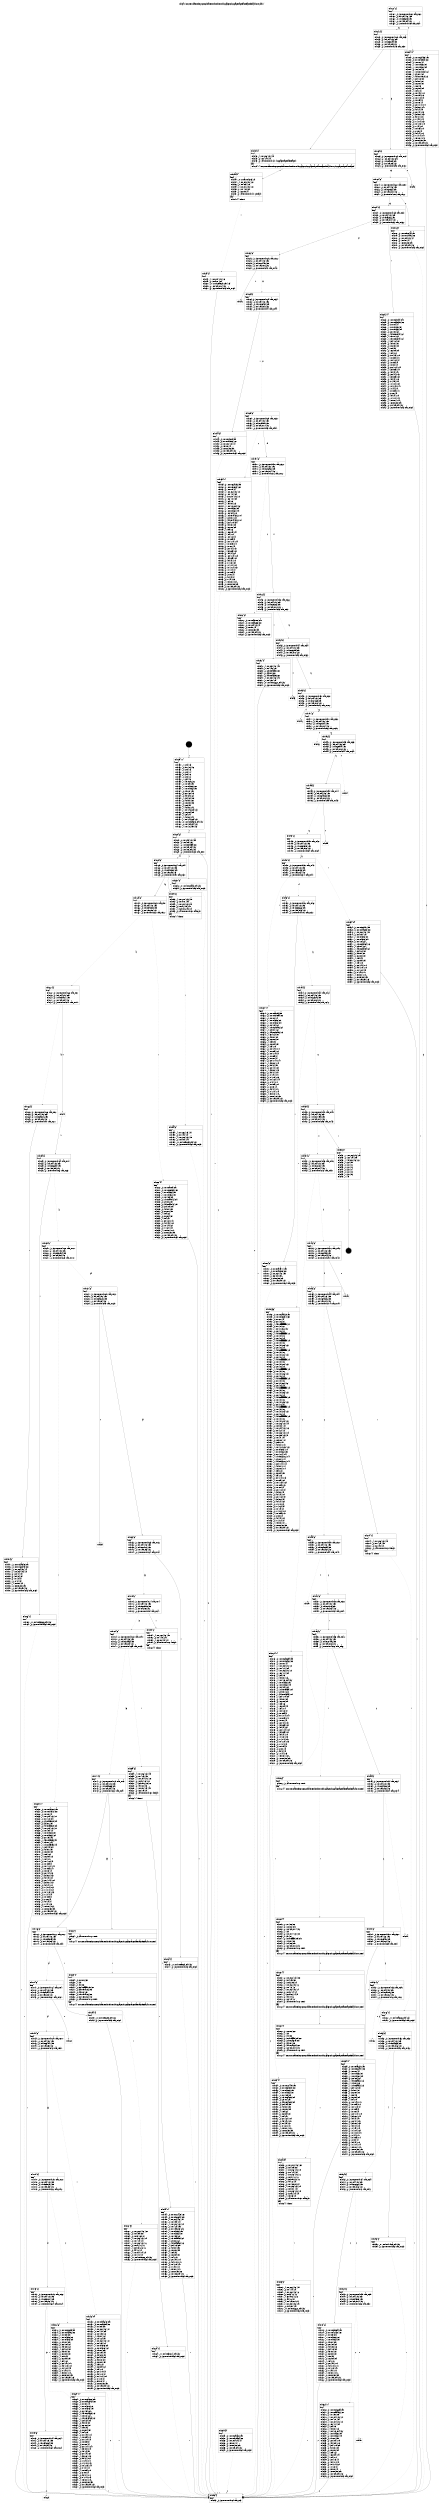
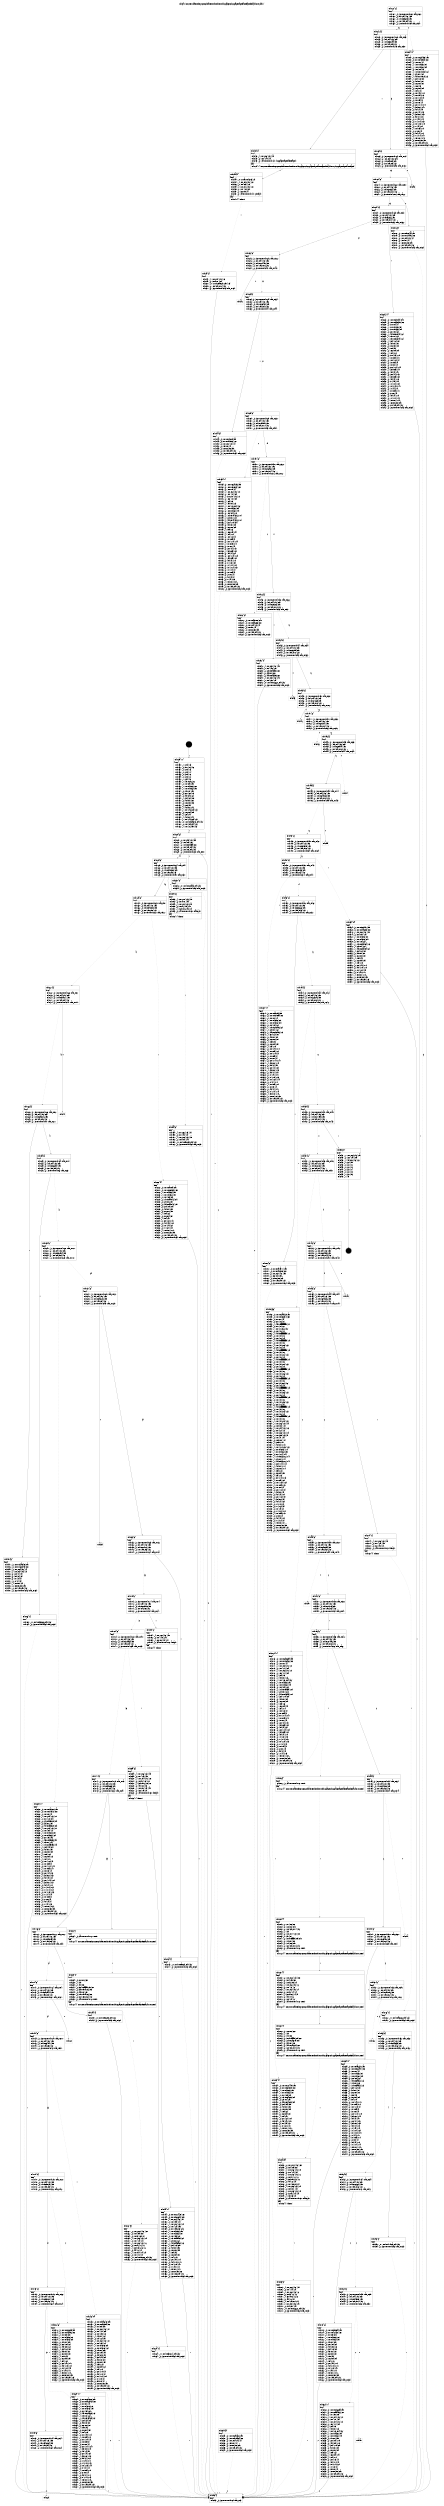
edge "0x402797" -> "0x40169f [28]": now "0x401683 [28]" -> "0x40169f [28]"
